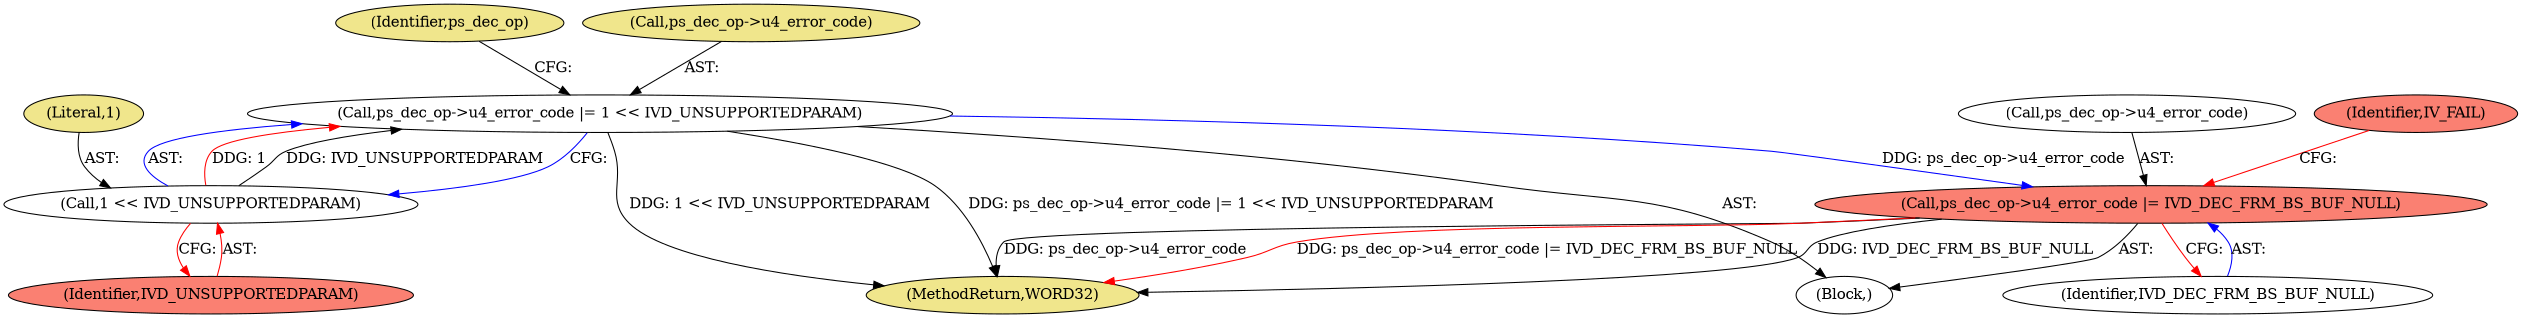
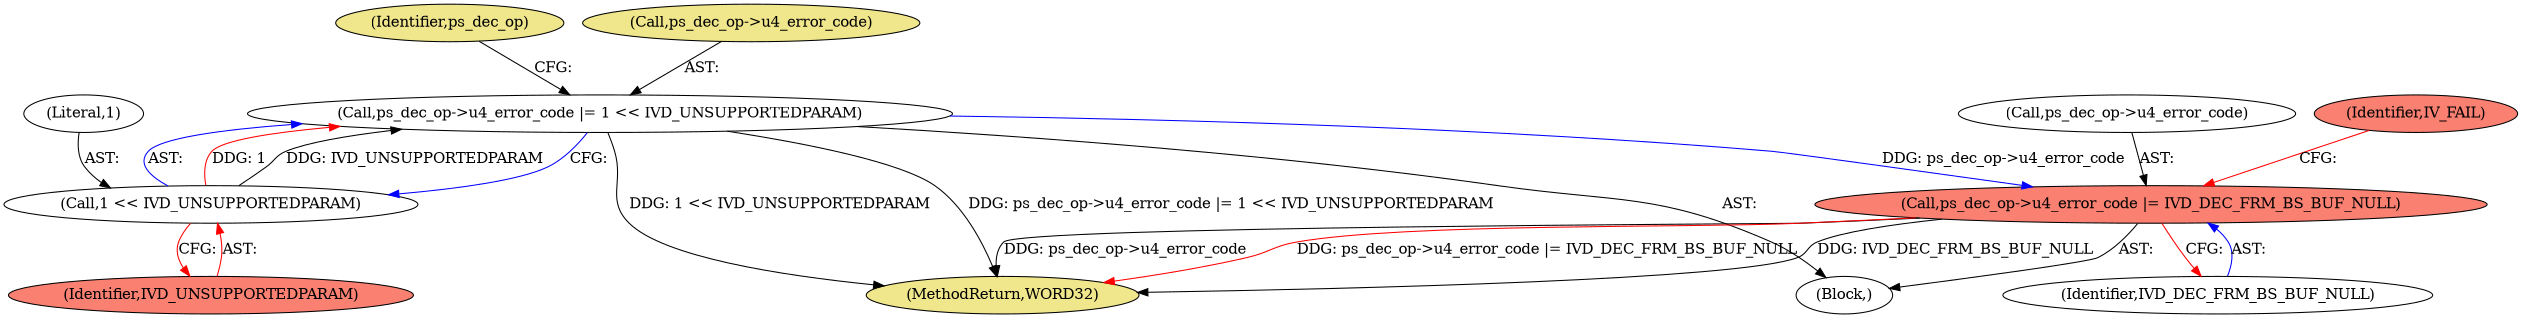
node "(Literal,1)": fillcolor khaki -> white
